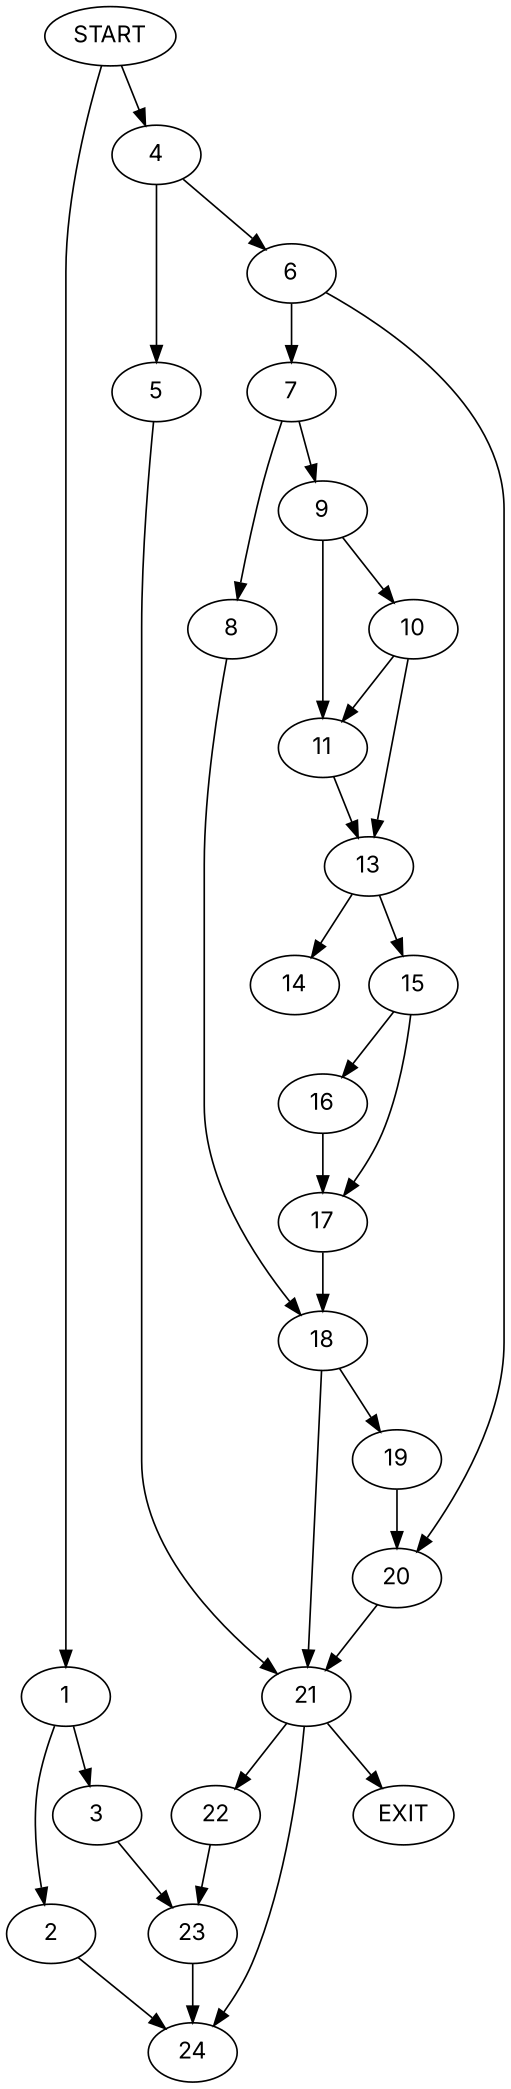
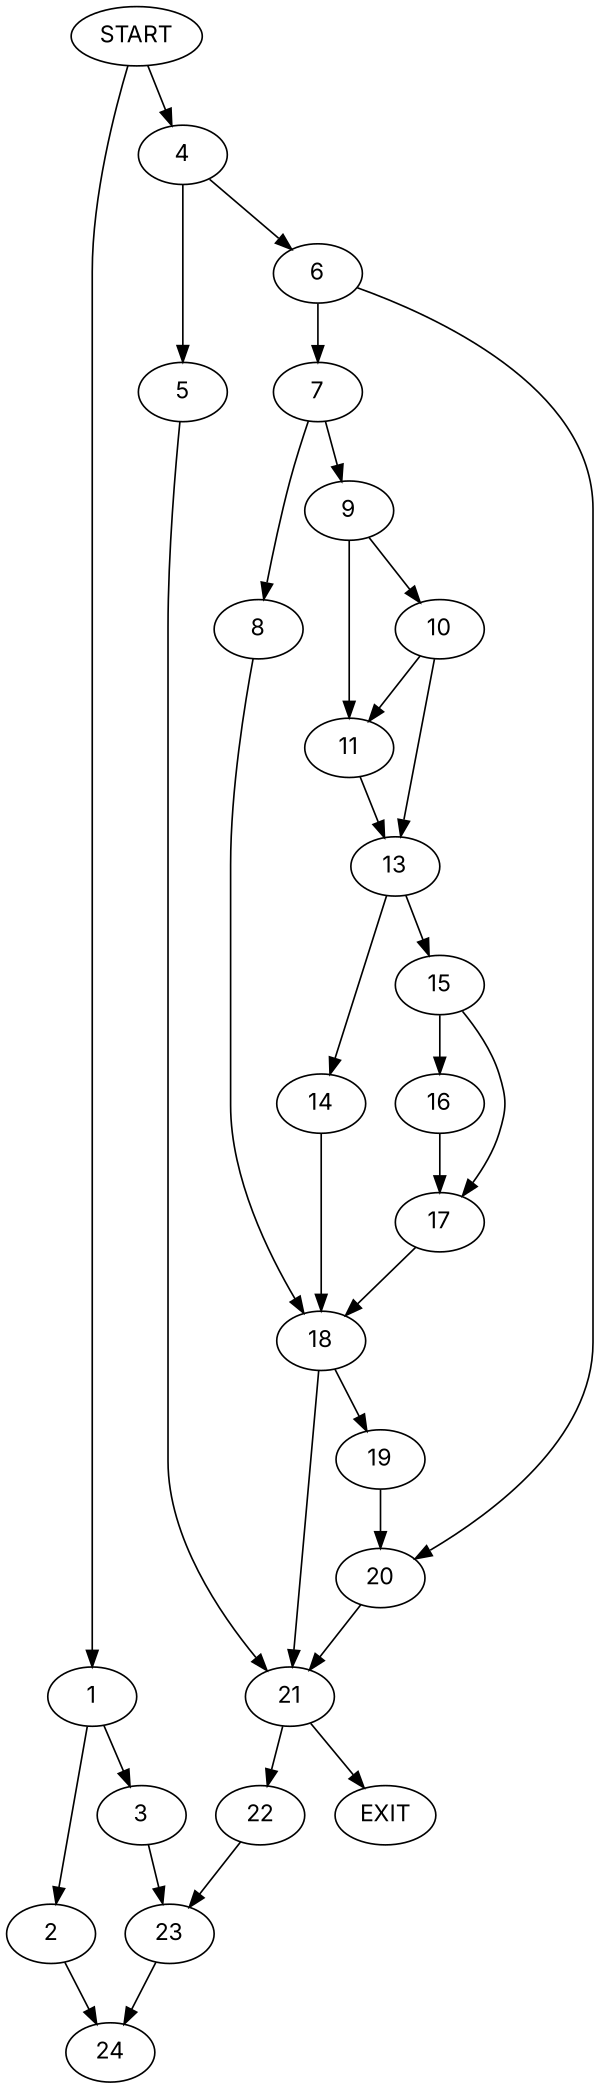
edge "14" -> "18": added
edge "21" -> "24": removed
